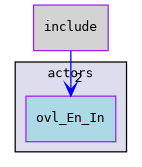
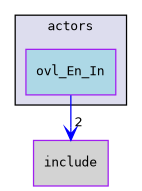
edge "include" -> "ovl_En_In": reversed
